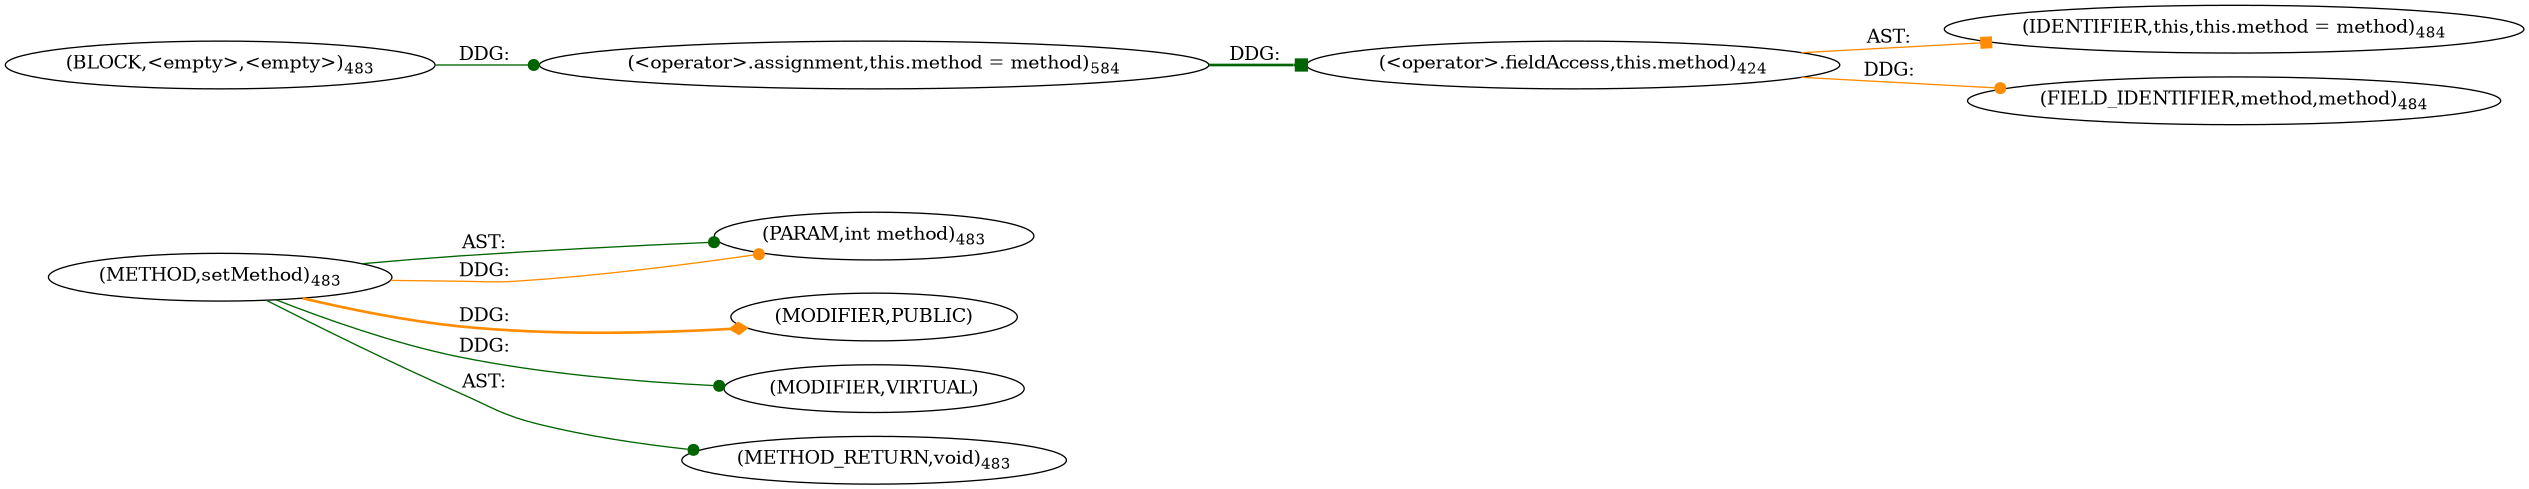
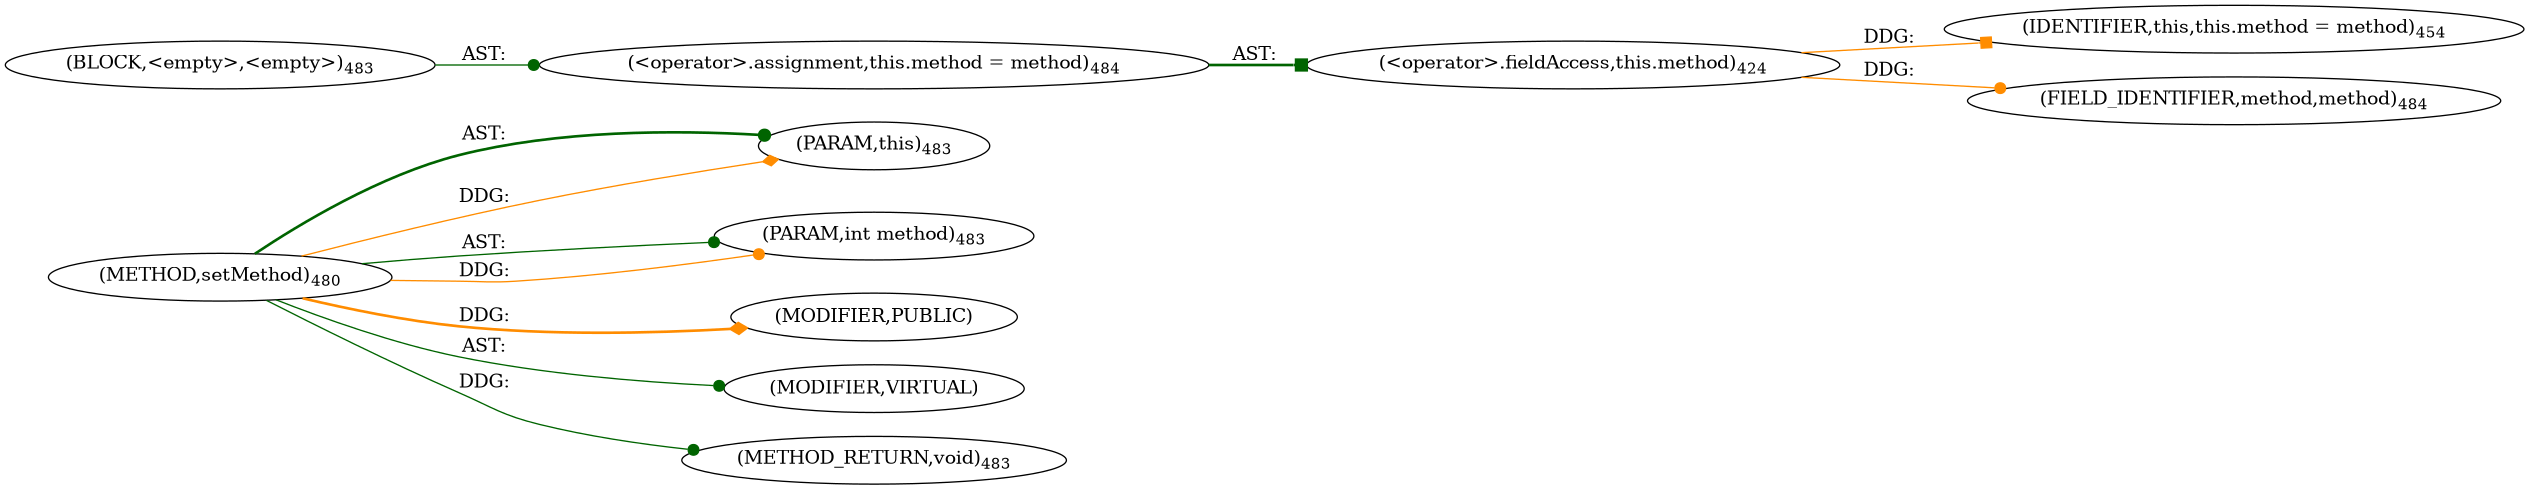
node "(IDENTIFIER,this,this.method = method)": text "484" -> "454"
edge "(<operator>.fieldAccess,this.method)" -> "(IDENTIFIER,this,this.method = method)": label "AST: " -> "DDG: "
edge "(BLOCK,<empty>,<empty>)" -> "(<operator>.assignment,this.method = method)": label "DDG: " -> "AST: "
edge "(<operator>.assignment,this.method = method)" -> "(<operator>.fieldAccess,this.method)": label "DDG: " -> "AST: "
node "(<operator>.assignment,this.method = method)": text "584" -> "484"
node "(PARAM,this)": added
node "(METHOD,setMethod)": text "483" -> "480"
edge "(METHOD,setMethod)" -> "(MODIFIER,VIRTUAL)": label "DDG: " -> "AST: "
edge "(METHOD,setMethod)" -> "(METHOD_RETURN,void)": label "AST: " -> "DDG: "
